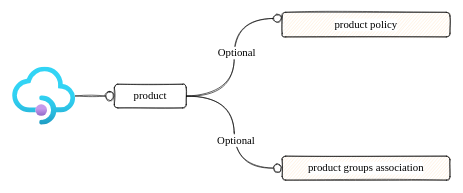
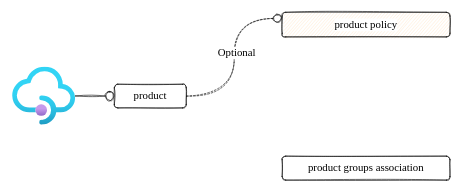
edge "product" -> "product policy": style solid -> dashed
edge "product" -> "product groups association": removed, label "Optional"
node "product groups association": fillcolor #ffe6cc -> #ffffff
